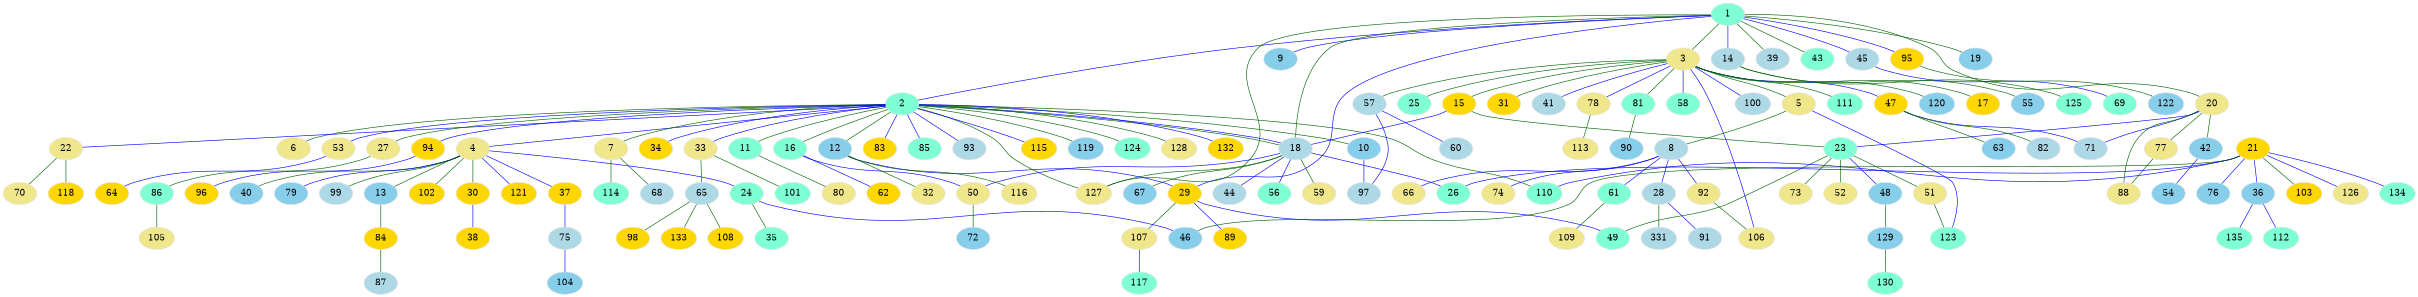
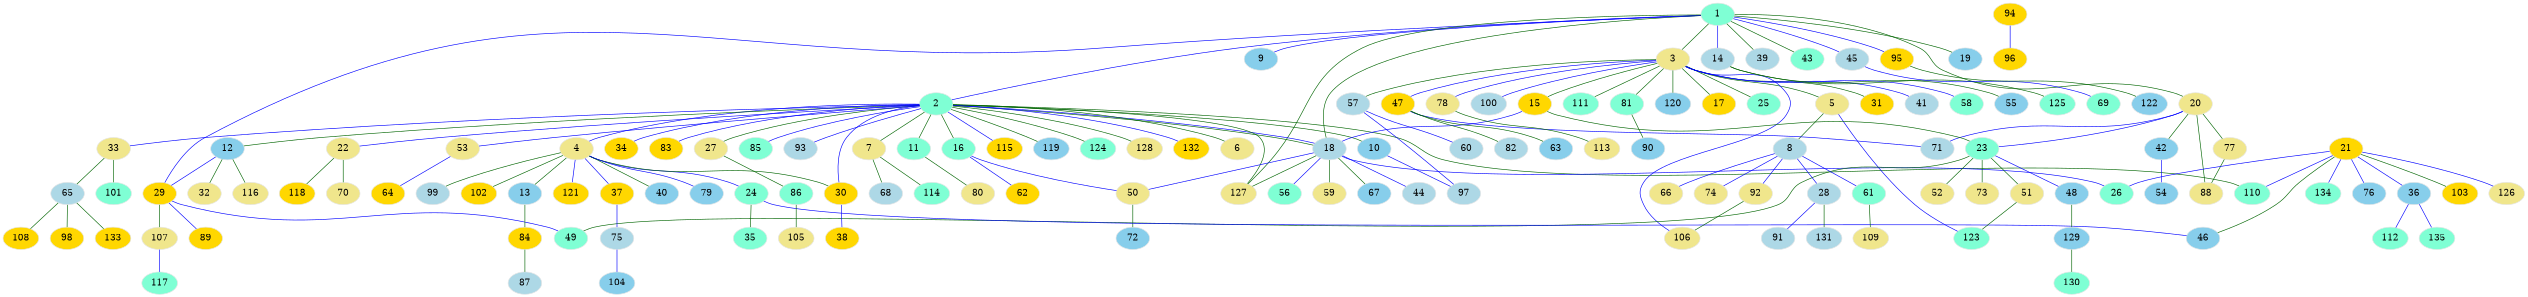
edge "2" -- "94": now "2" -- "30"
node "331": label "331" -> "131"
